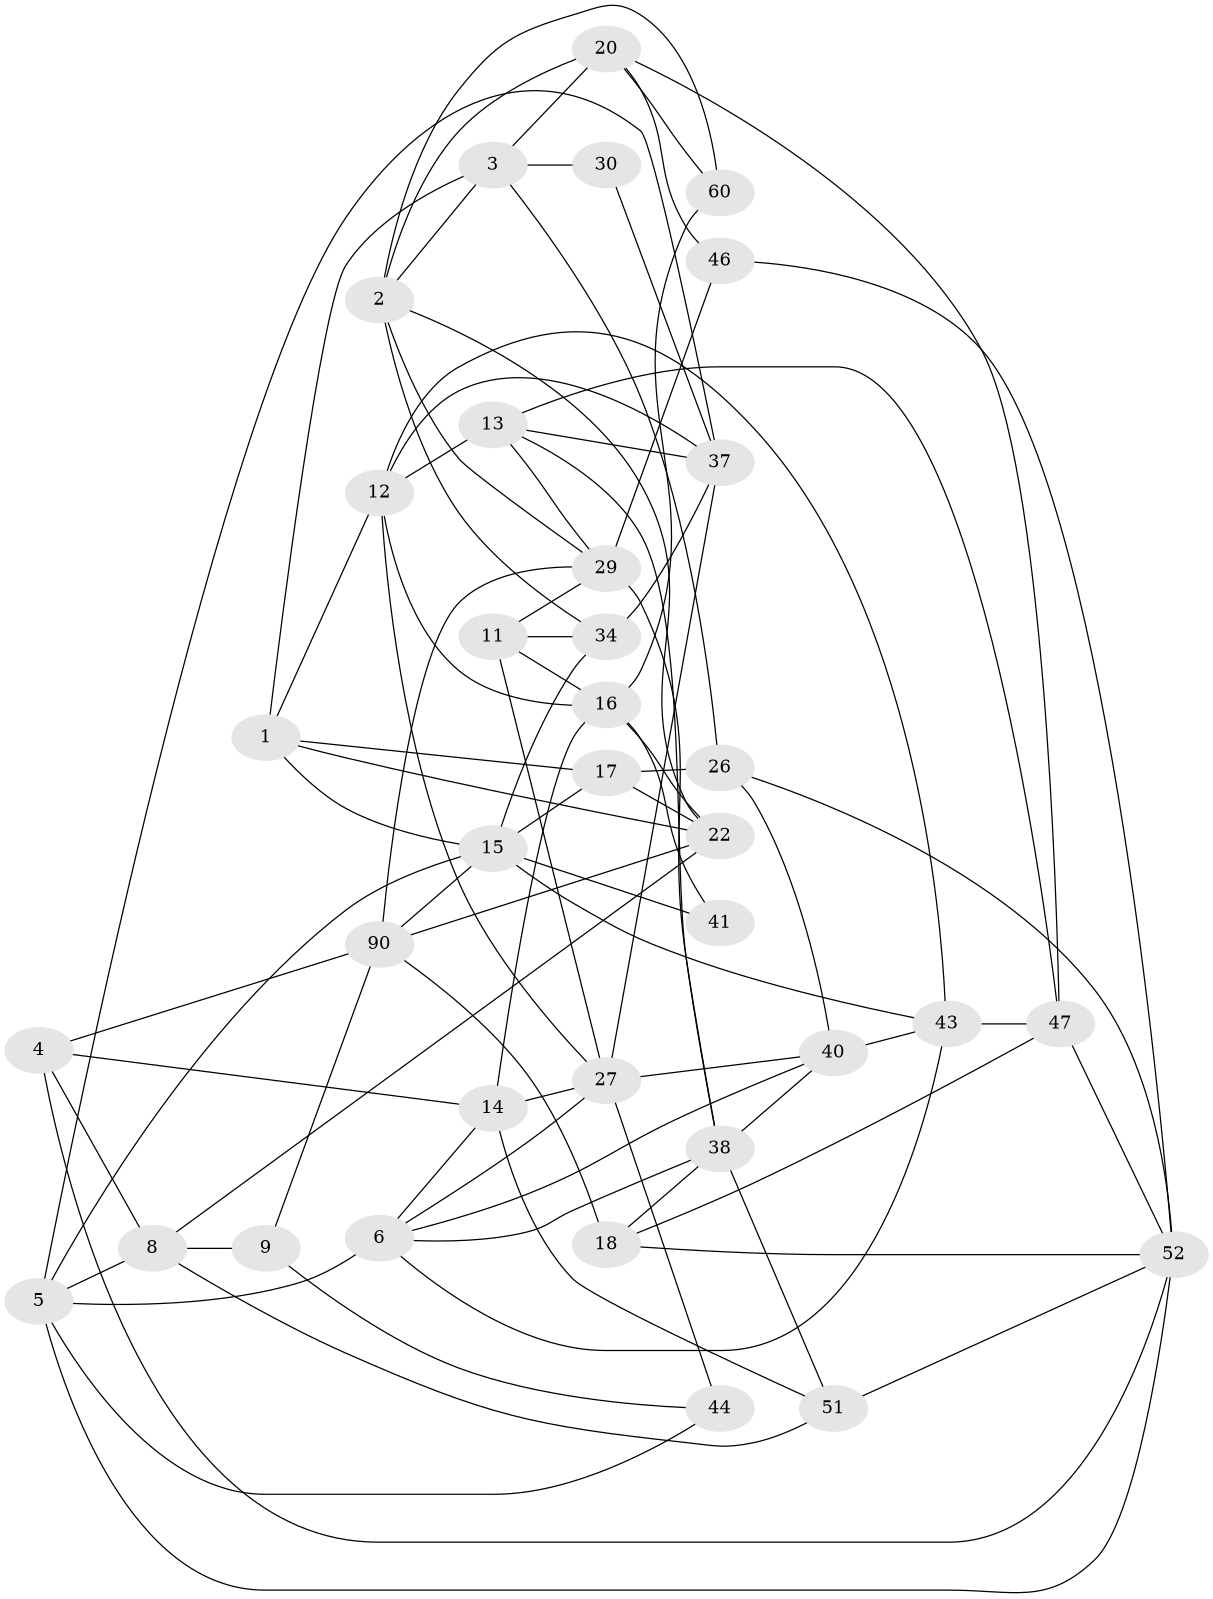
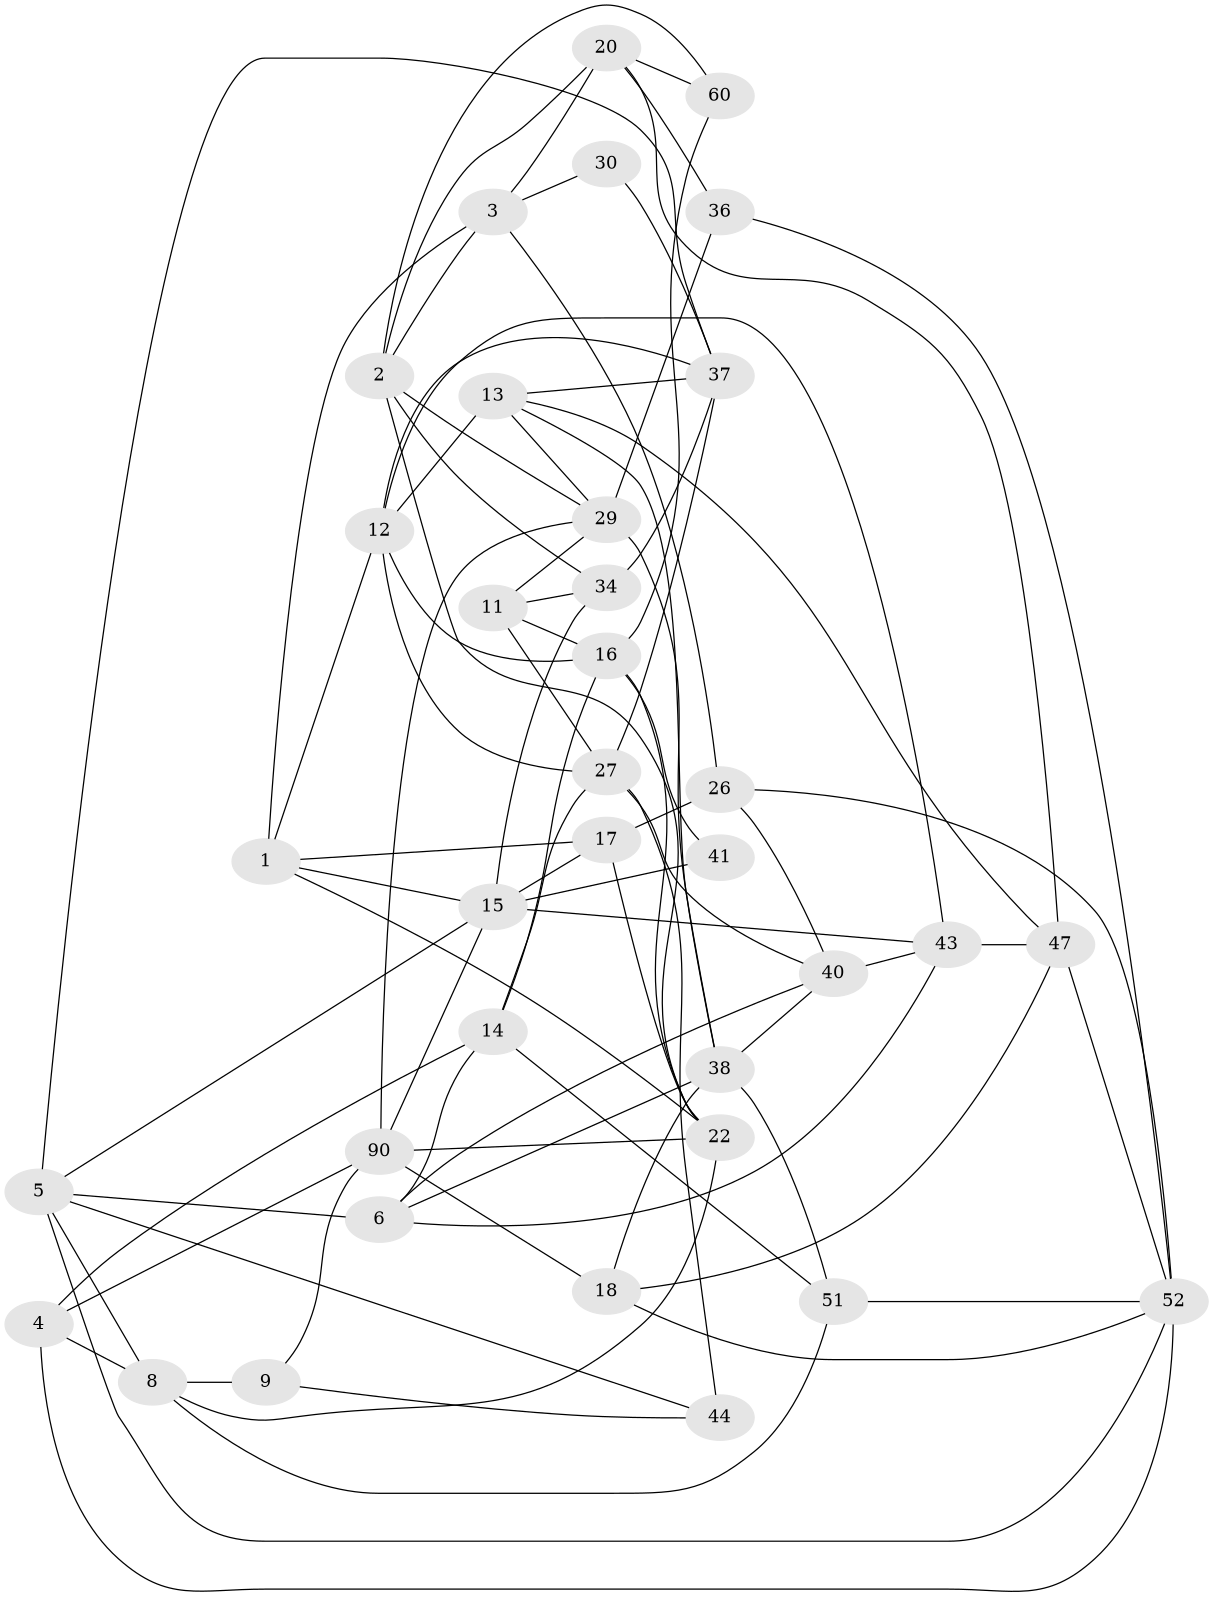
node "46": label "46" -> "36"
edge "27" -- "6": removed
